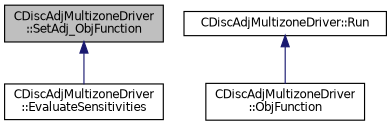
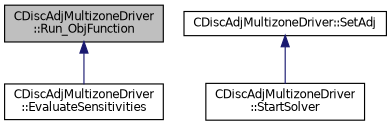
node "CDiscAdjMultizoneDriver ::SetAdj_ObjFunction": label "CDiscAdjMultizoneDriver ::SetAdj_ObjFunction" -> "CDiscAdjMultizoneDriver ::Run_ObjFunction"
node "CDiscAdjMultizoneDriver::Run": label "CDiscAdjMultizoneDriver::Run" -> "CDiscAdjMultizoneDriver::SetAdj"
node "CDiscAdjMultizoneDriver ::ObjFunction": label "CDiscAdjMultizoneDriver ::ObjFunction" -> "CDiscAdjMultizoneDriver ::StartSolver"
